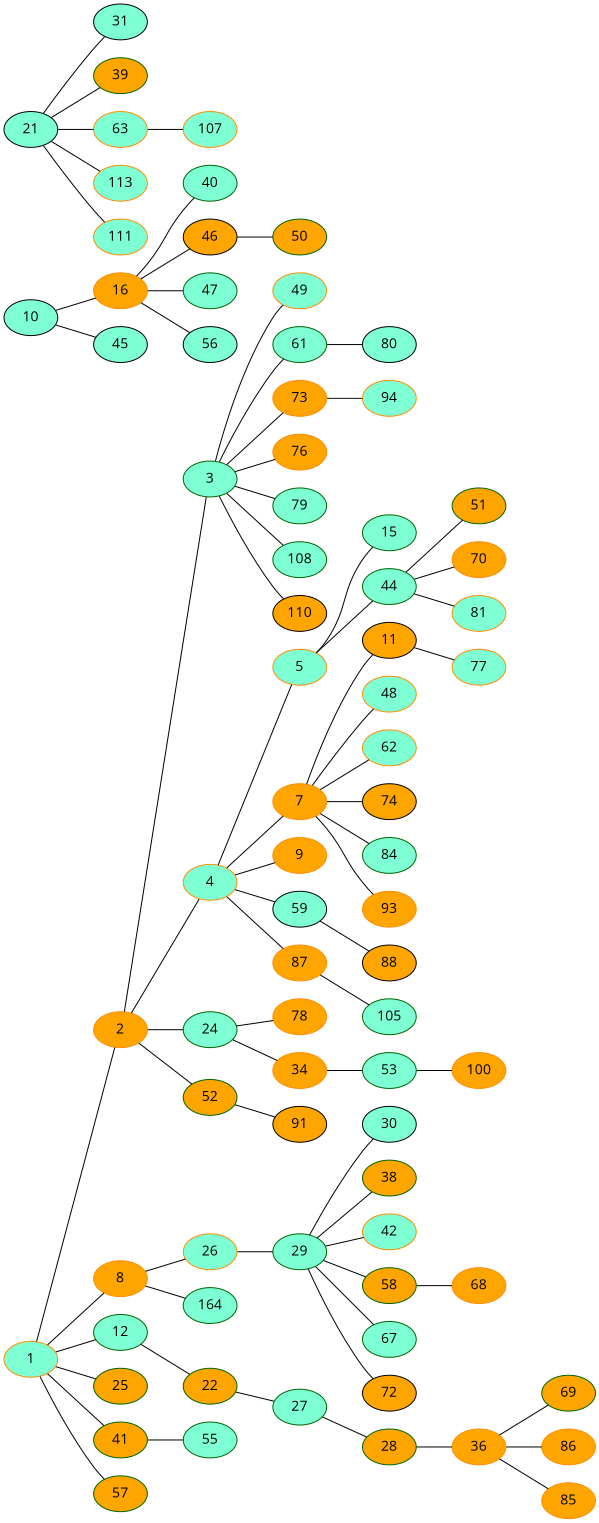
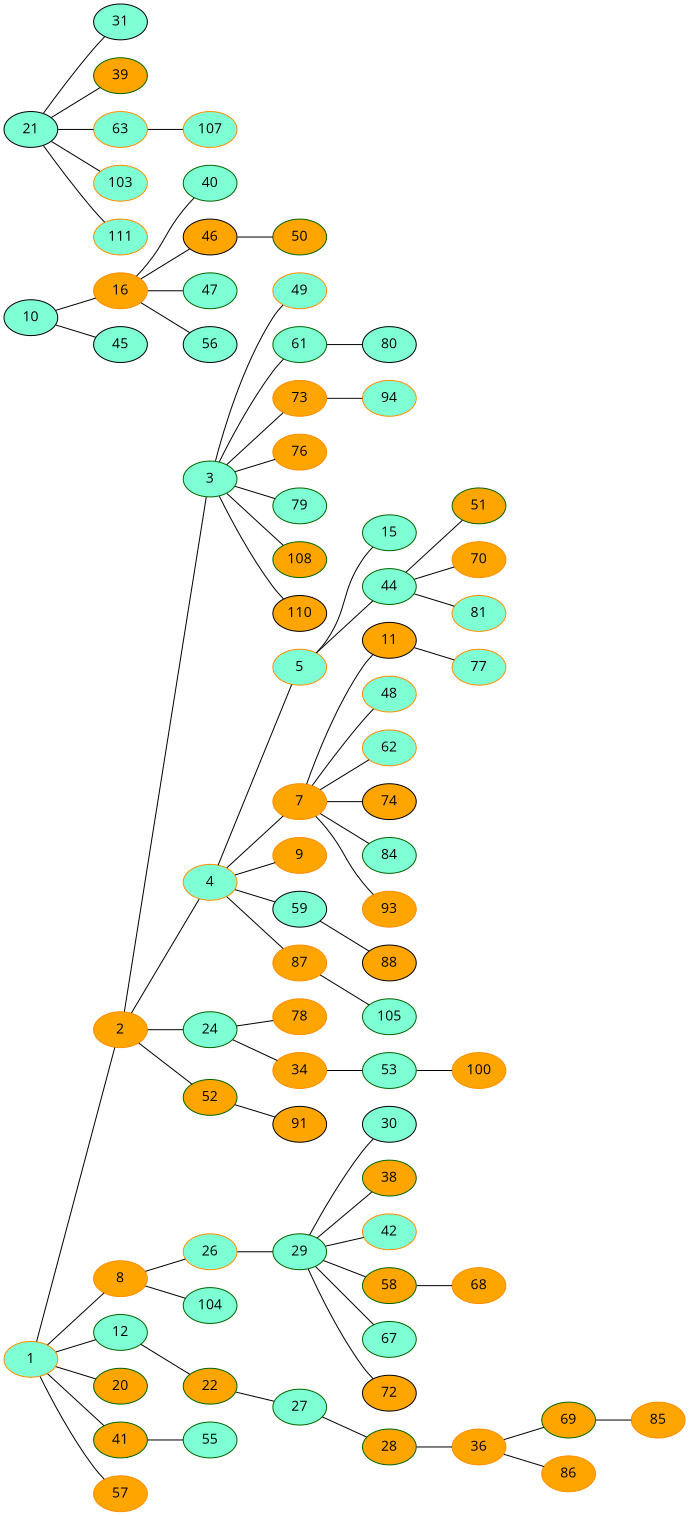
node "113": label "113" -> "103"
node "108": fillcolor aquamarine -> orange
node "164": label "164" -> "104"
node "25": label "25" -> "20"
edge "36" -- "85": now "69" -- "85"
node "57": color darkgreen -> darkorange
